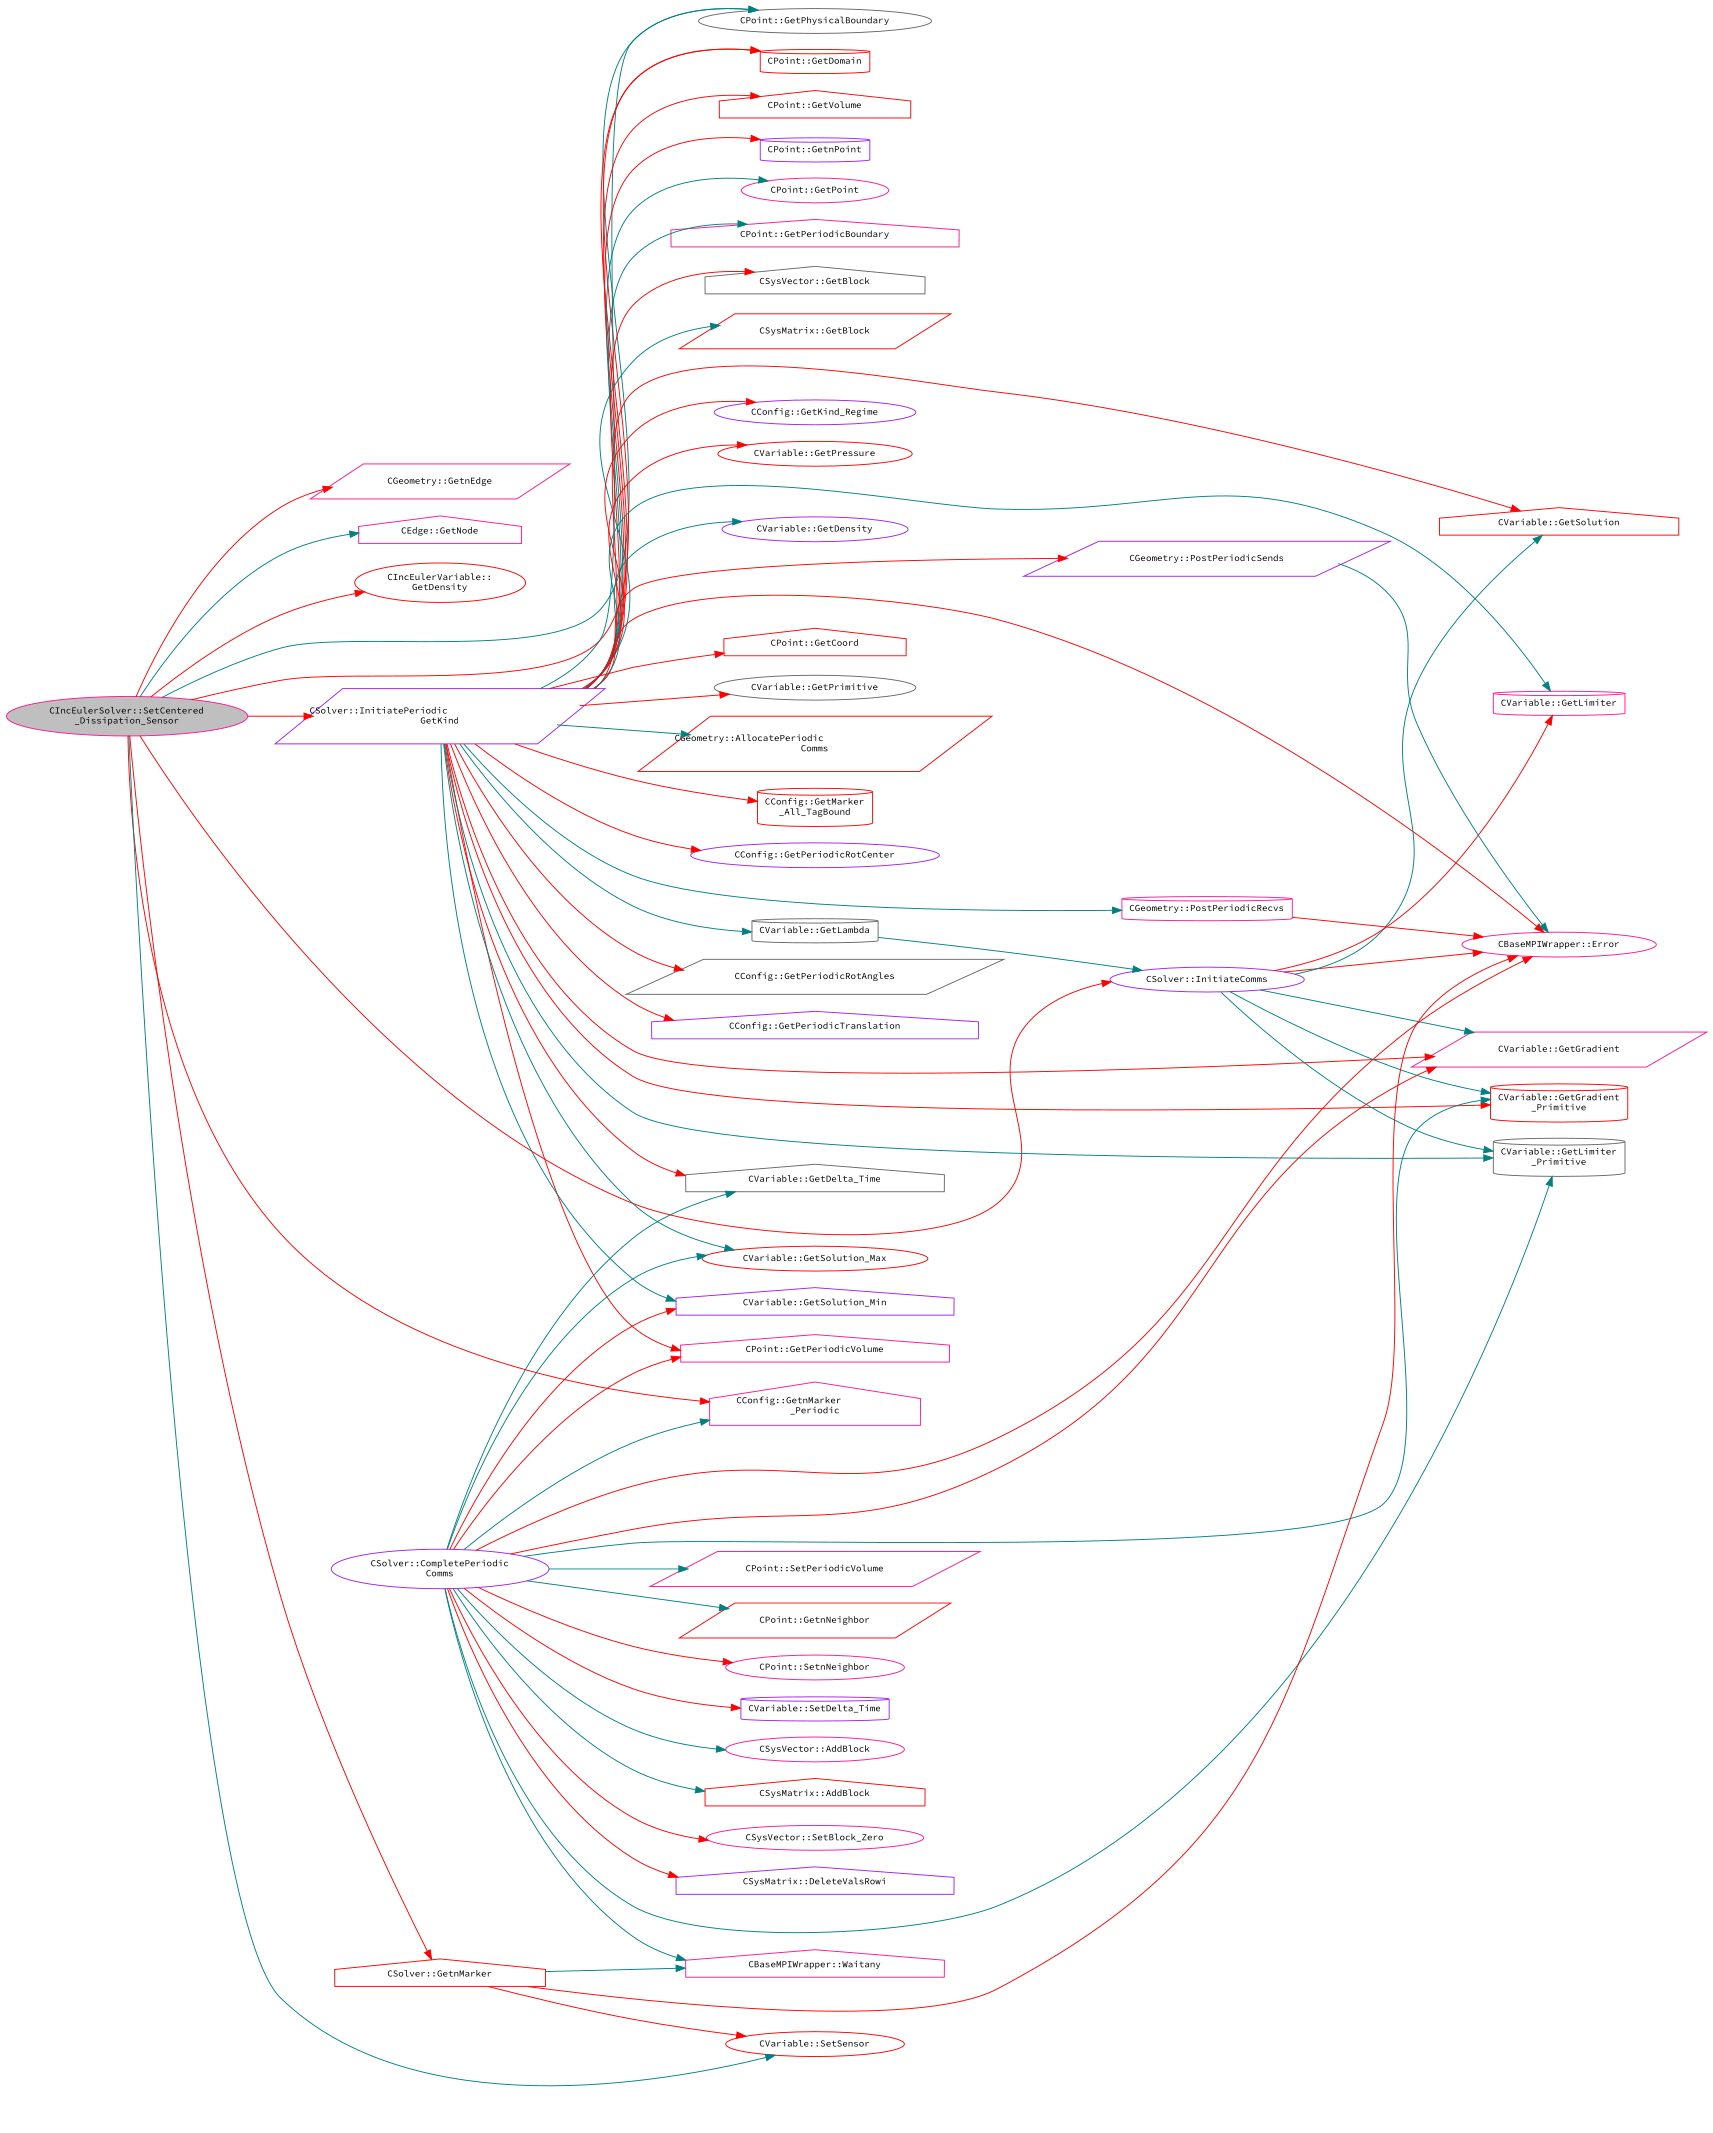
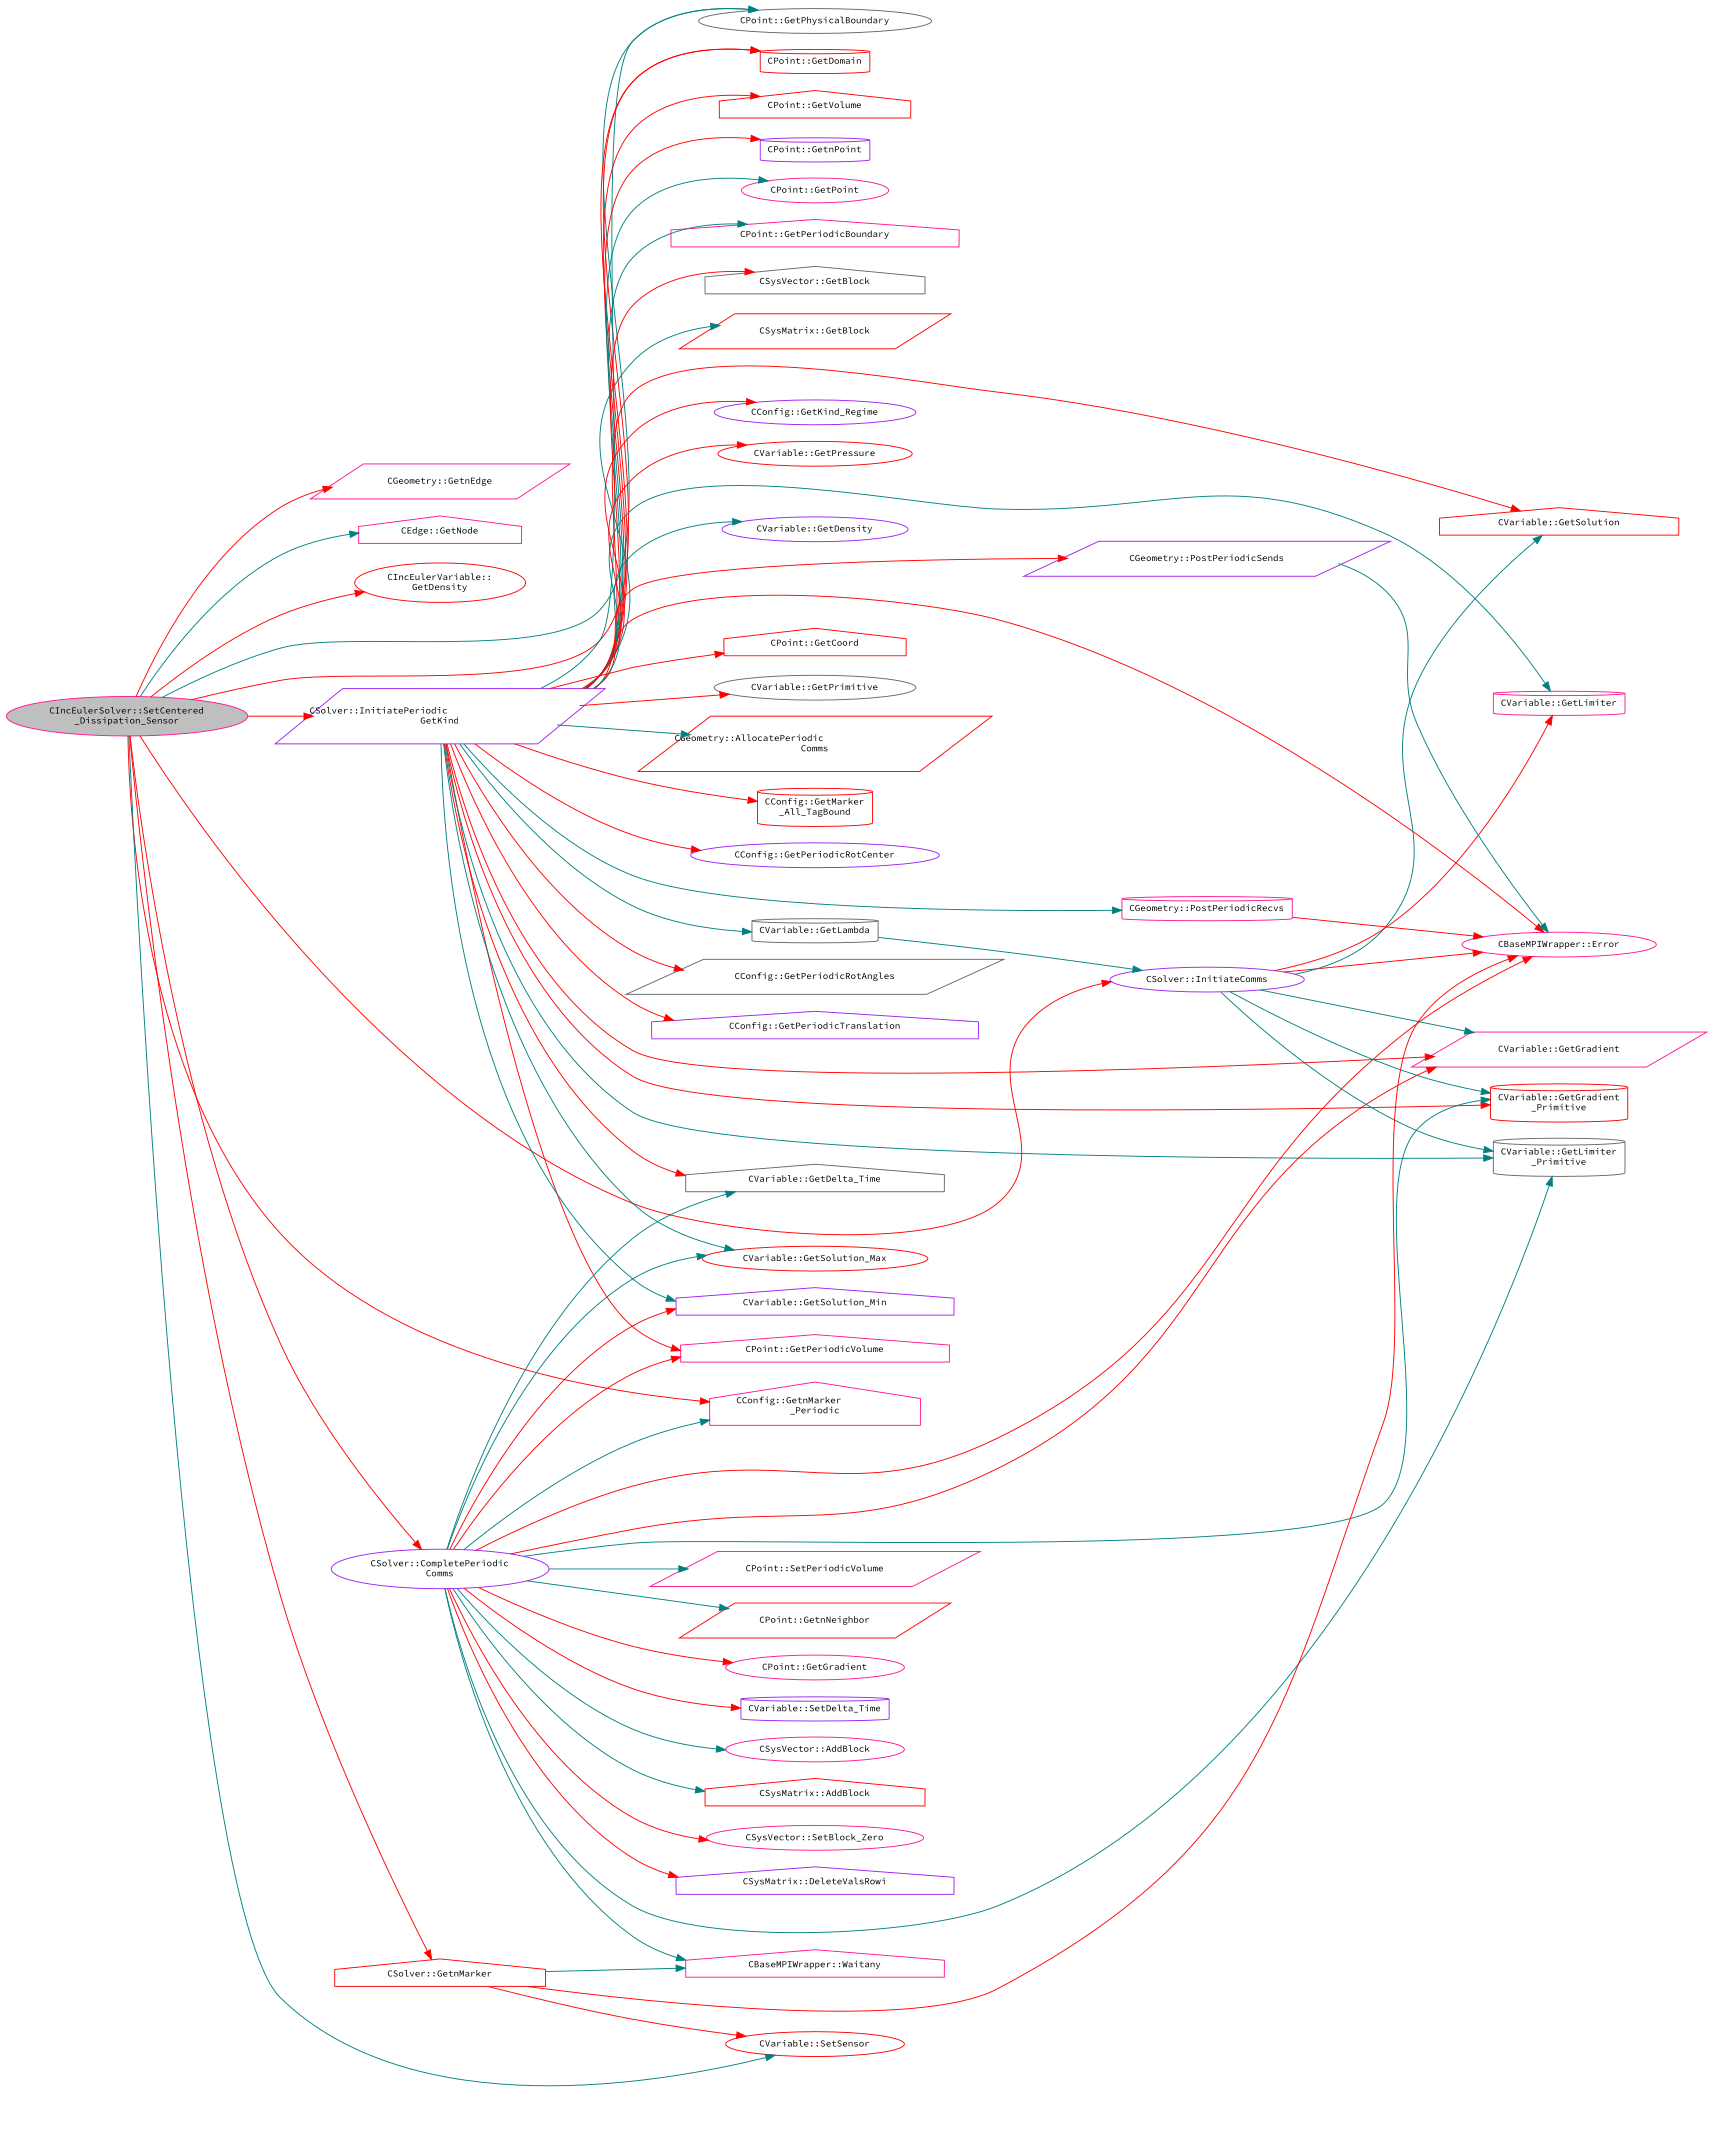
edge "CIncEulerSolver::SetCentered _Dissipation_Sensor" -> "CSolver::CompletePeriodic Comms": added
node "CPoint::SetnNeighbor": label "CPoint::SetnNeighbor" -> "CPoint::GetGradient"
